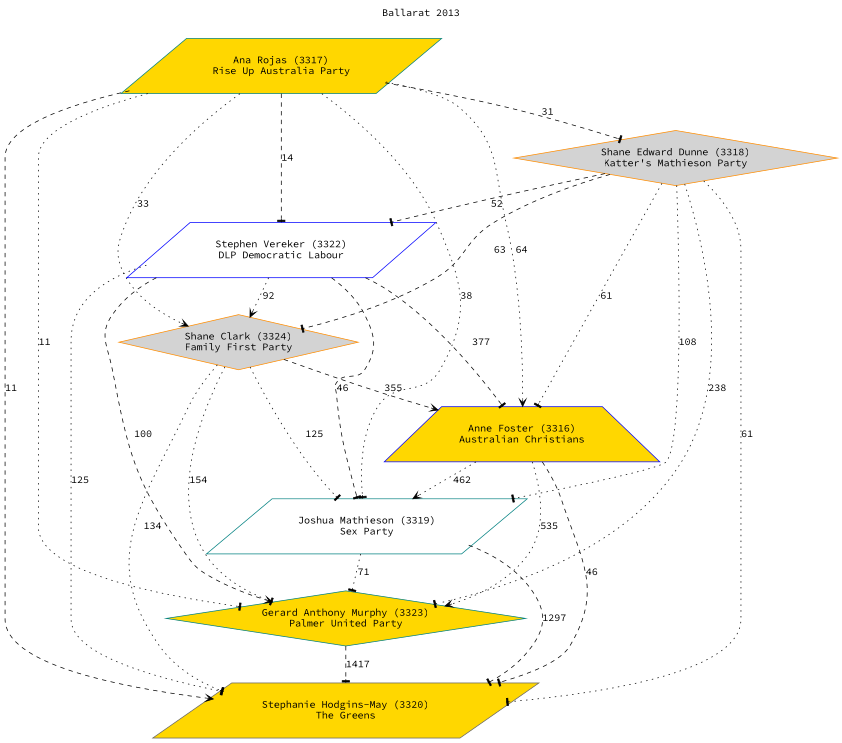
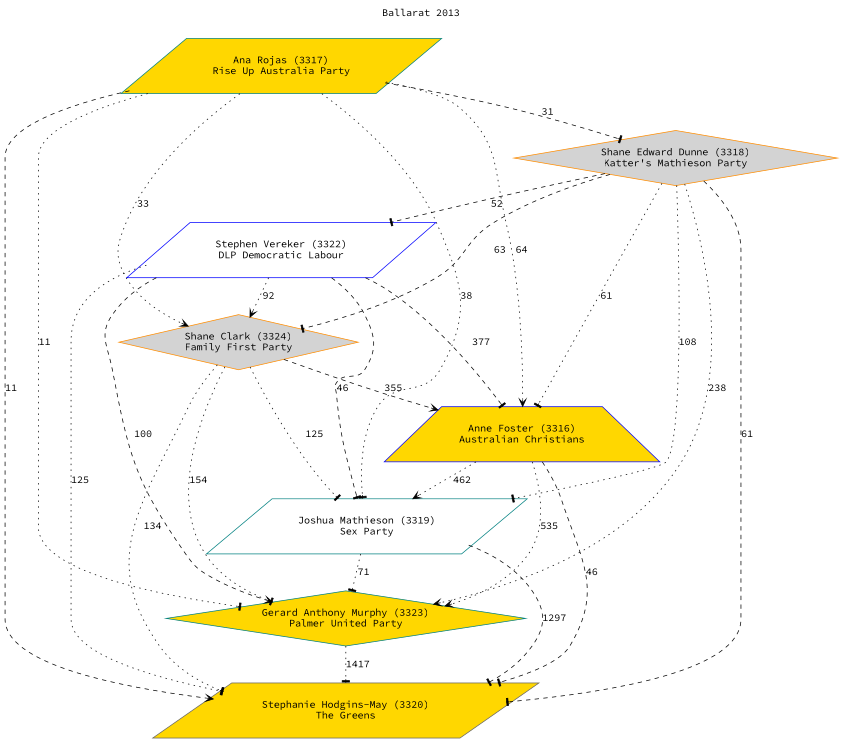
edge "Ana Rojas (3317) Rise Up Australia Party" -> "Stephen Vereker (3322) DLP Democratic Labour": removed, label "14"
edge "Shane Edward Dunne (3318) Katter's Mathieson Party" -> "Gerard Anthony Murphy (3323) Palmer United Party": arrowhead tee -> vee
edge "Shane Edward Dunne (3318) Katter's Mathieson Party" -> "Stephanie Hodgins-May (3320) The Greens": style dotted -> dashed
edge "Gerard Anthony Murphy (3323) Palmer United Party" -> "Stephanie Hodgins-May (3320) The Greens": style dashed -> dotted
